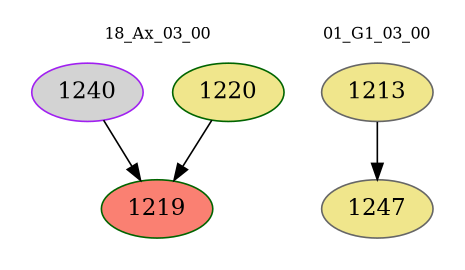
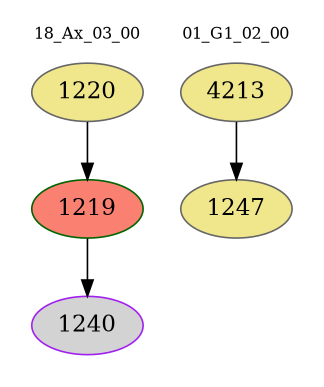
cluster "01_G1_03_00": label "01_G1_03_00" -> "01_G1_02_00"
node "1220": color darkgreen -> gray40
node "1213": label "1213" -> "4213"
edge "1240" -> "1219": reversed
